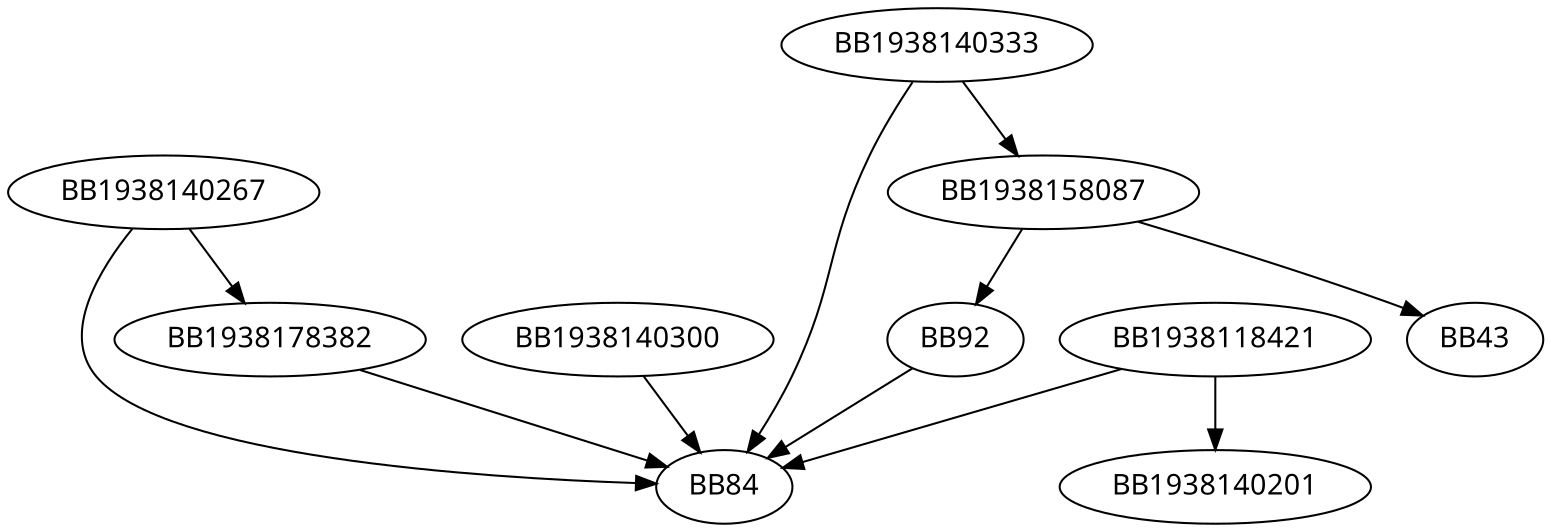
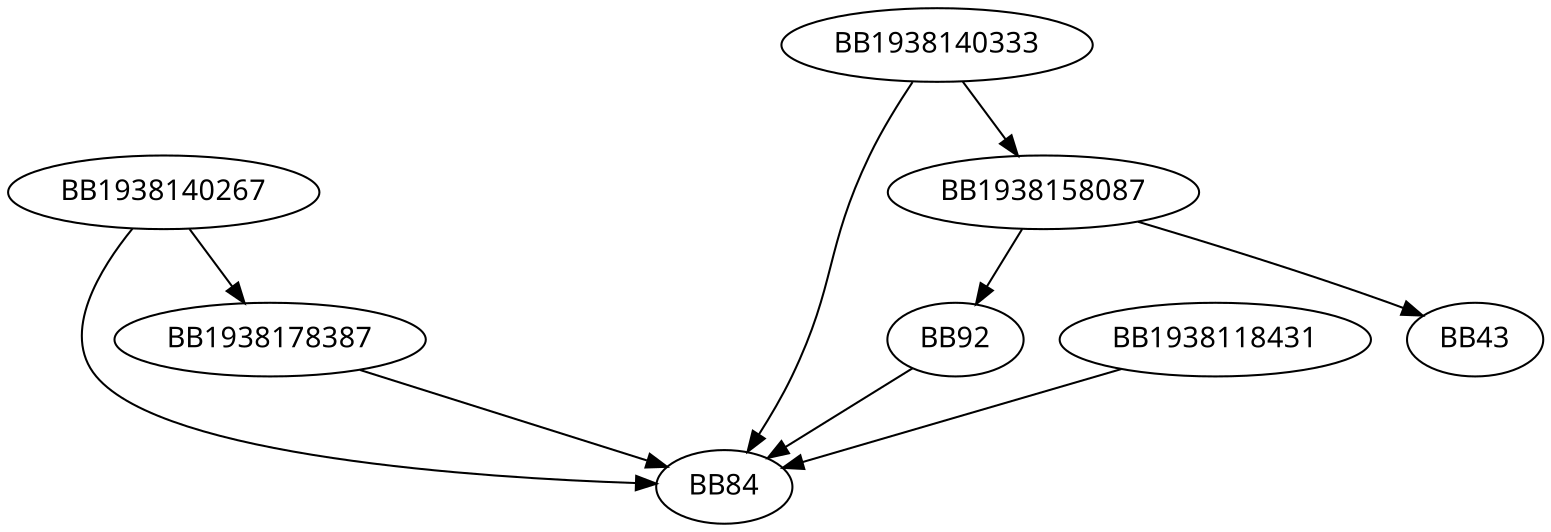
node "BB1938178382": label "BB1938178382" -> "BB1938178387"
node "BB1938140300": removed
node "BB1938118421": label "BB1938118421" -> "BB1938118431"
node "BB1938140201": removed
